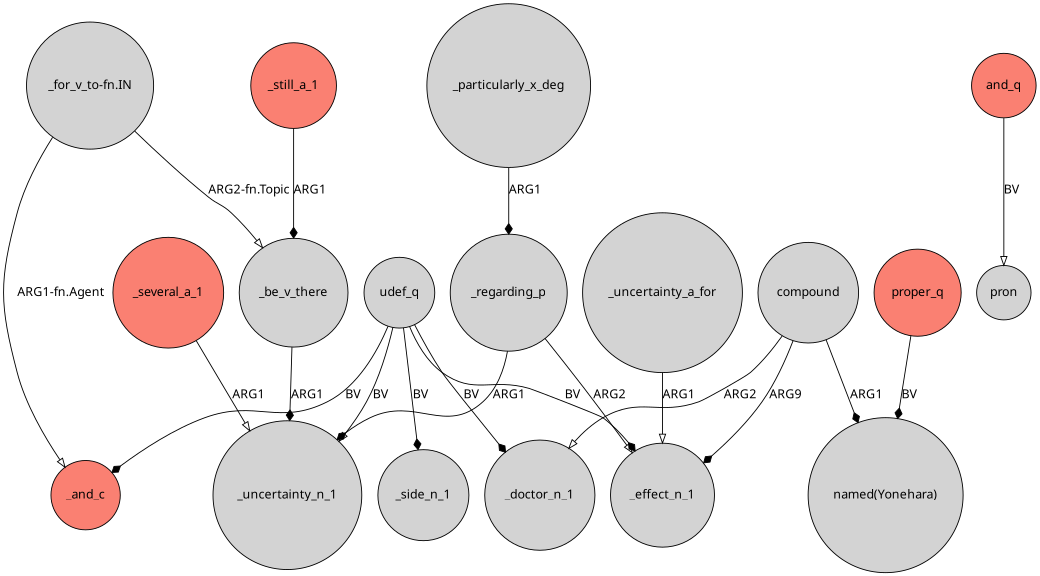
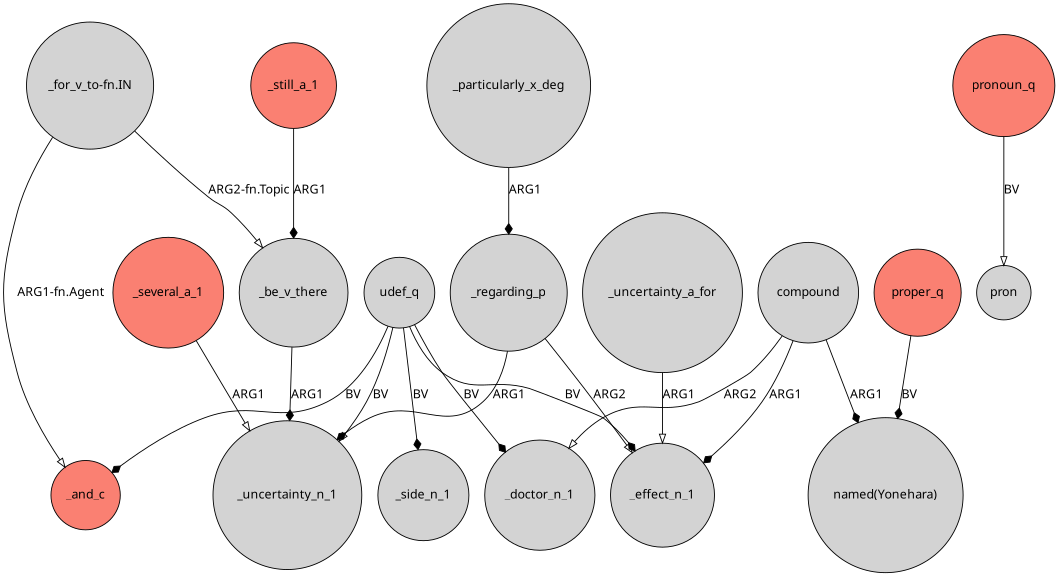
node "and_q": label "and_q" -> "pronoun_q"
edge "compound" -> "_effect_n_1": label "ARG9" -> "ARG1"
